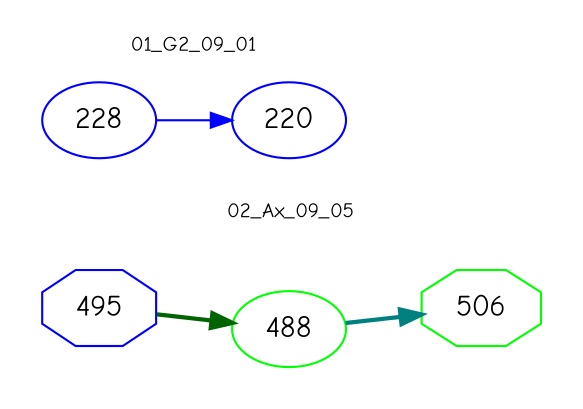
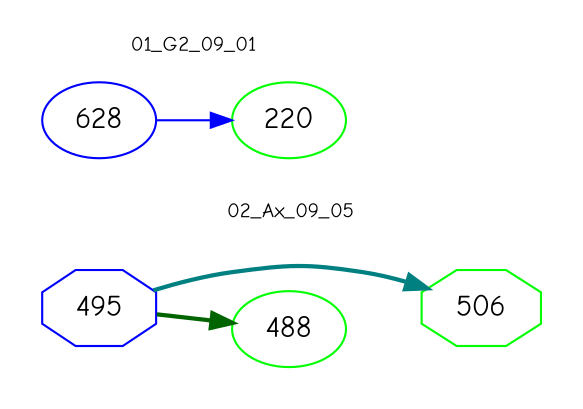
node "228": label "228" -> "628"
node "220": color blue -> green
edge "488" -> "506": now "495" -> "506"
